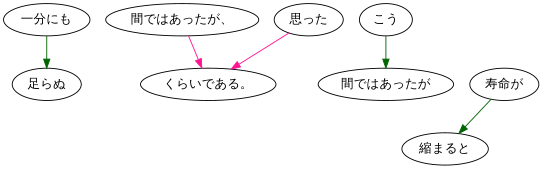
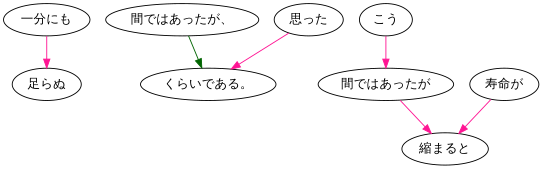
edge "一分にも" -> "足らぬ": color darkgreen -> deeppink
edge "間ではあったが、" -> "くらいである。": color deeppink -> darkgreen
edge "こう" -> "間ではあったが": color darkgreen -> deeppink
edge "寿命が" -> "縮まると": color darkgreen -> deeppink
edge "間ではあったが" -> "縮まると": added
